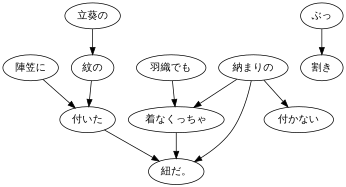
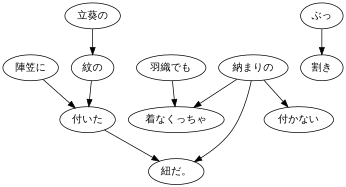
edge "着なくっちゃ" -> "紐だ。": removed
